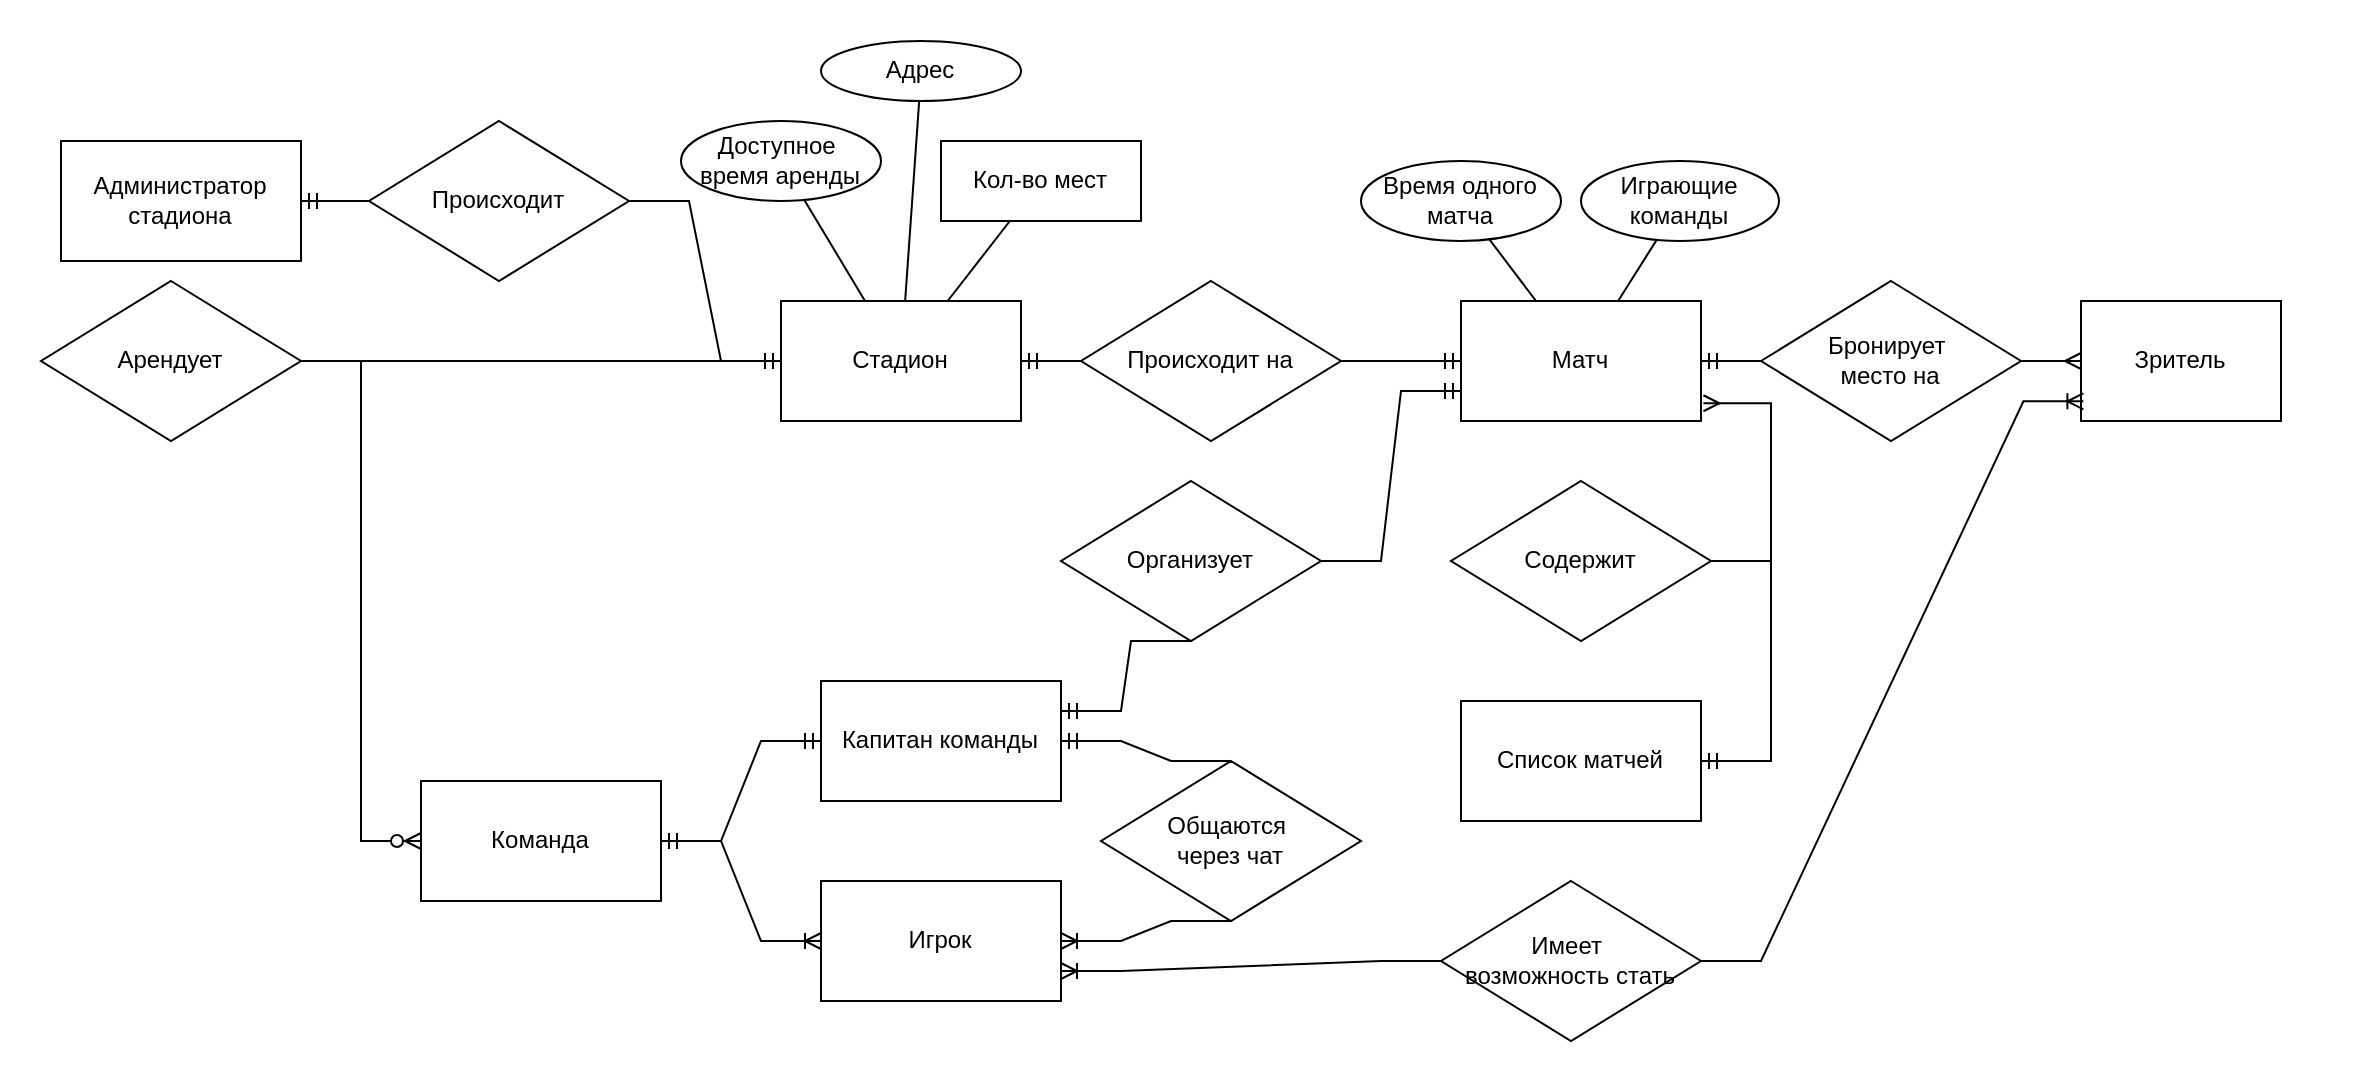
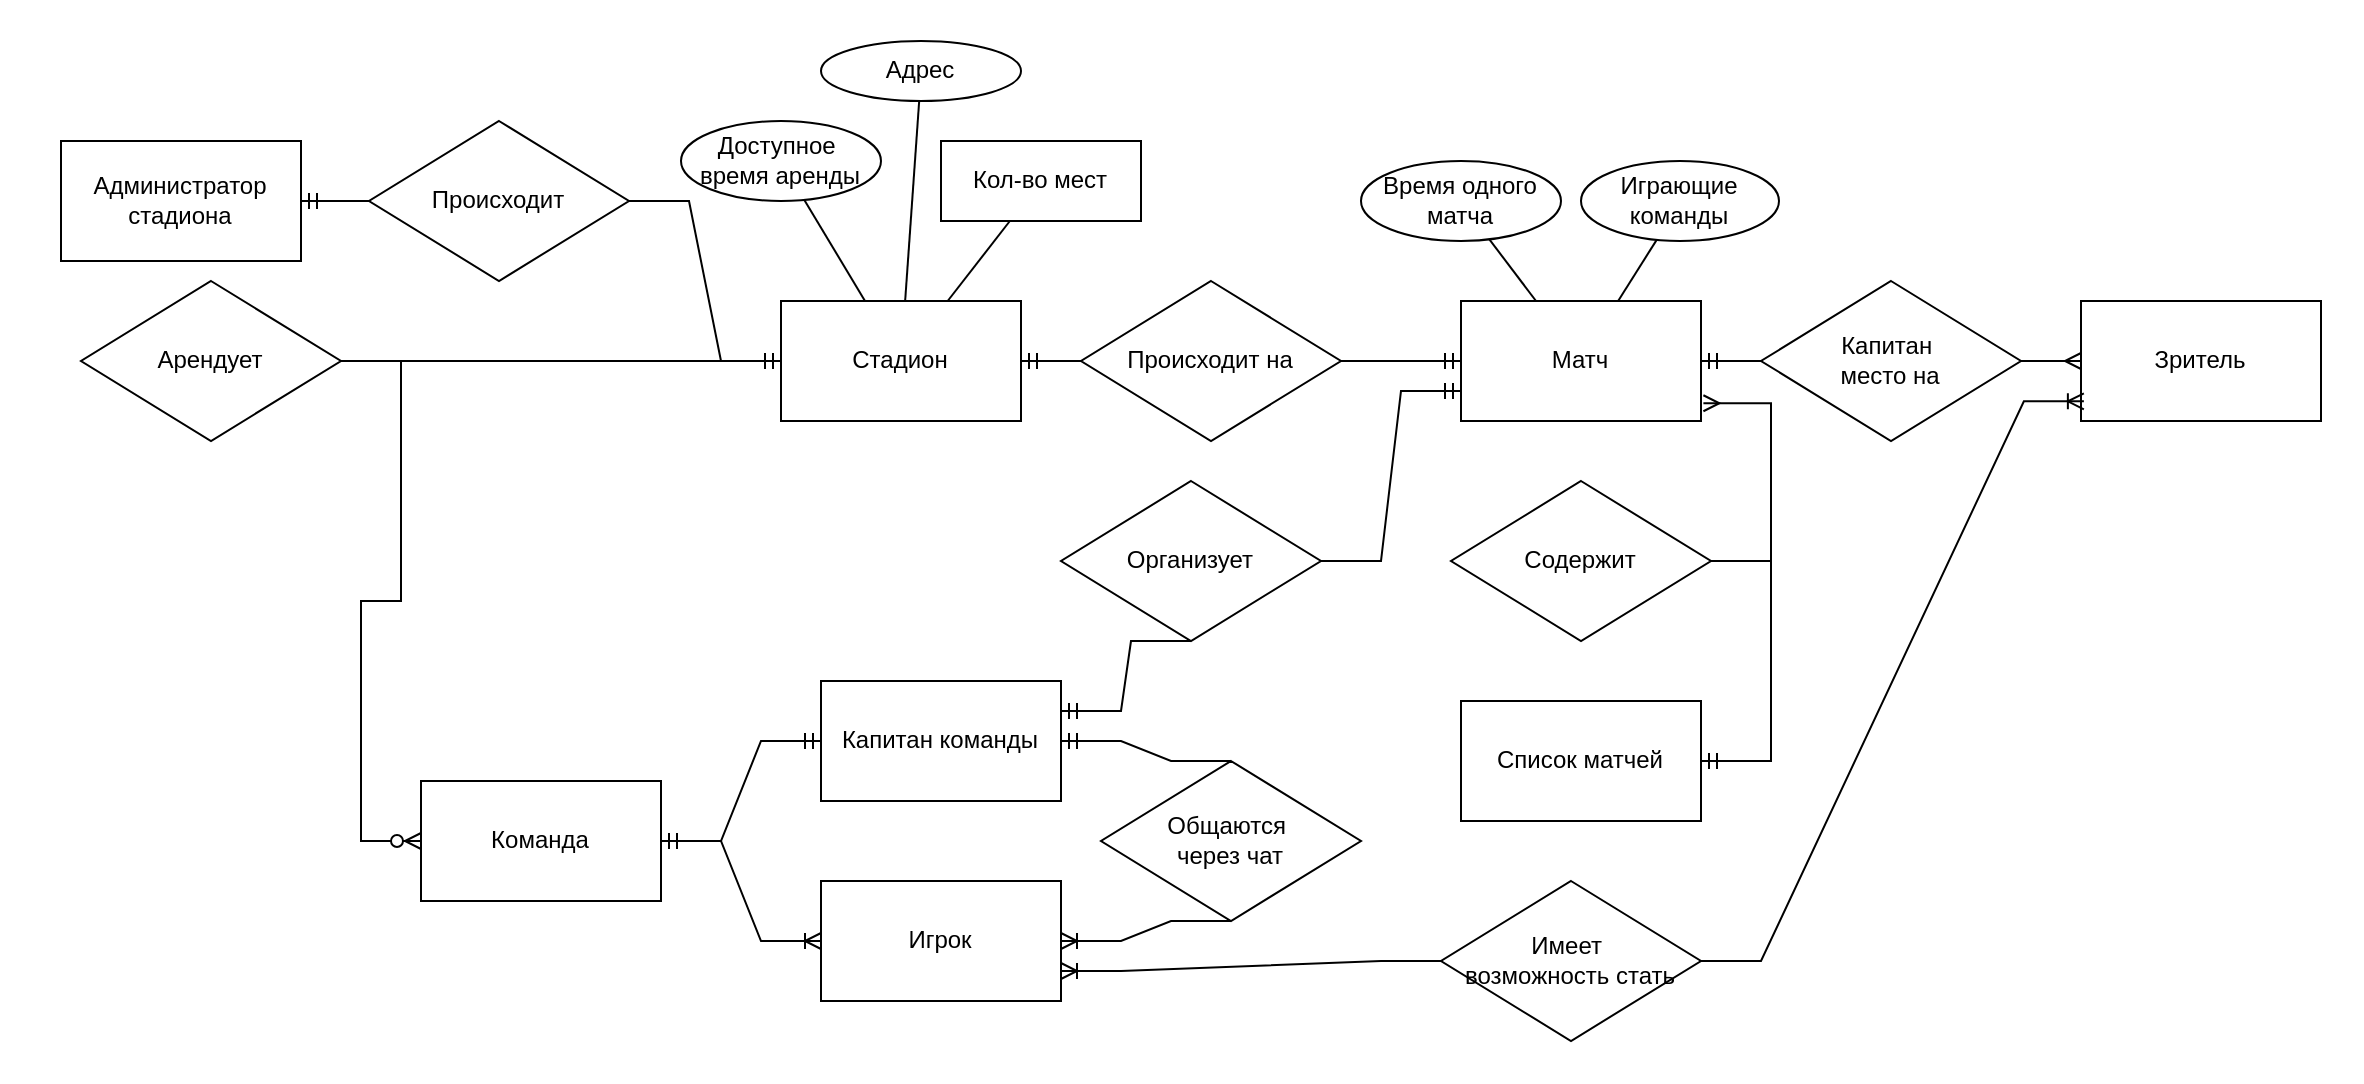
node "Арендует": moved (171, 361) -> (211, 361)
node "Бронирует место на": label "Бронирует место на" -> "Капитан место на"
node "Зритель": size 200x120 -> 240x120
